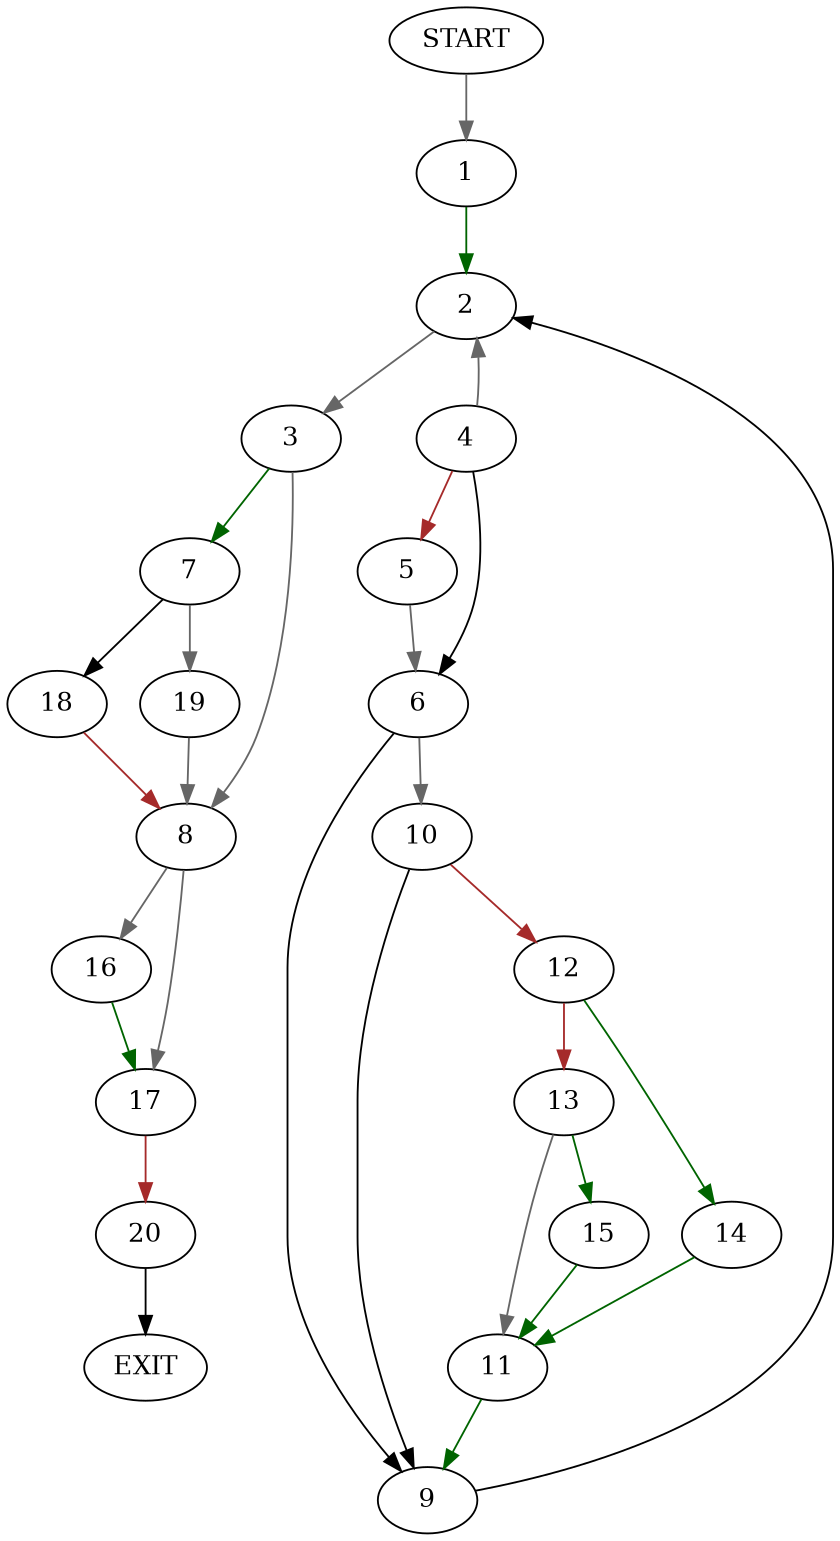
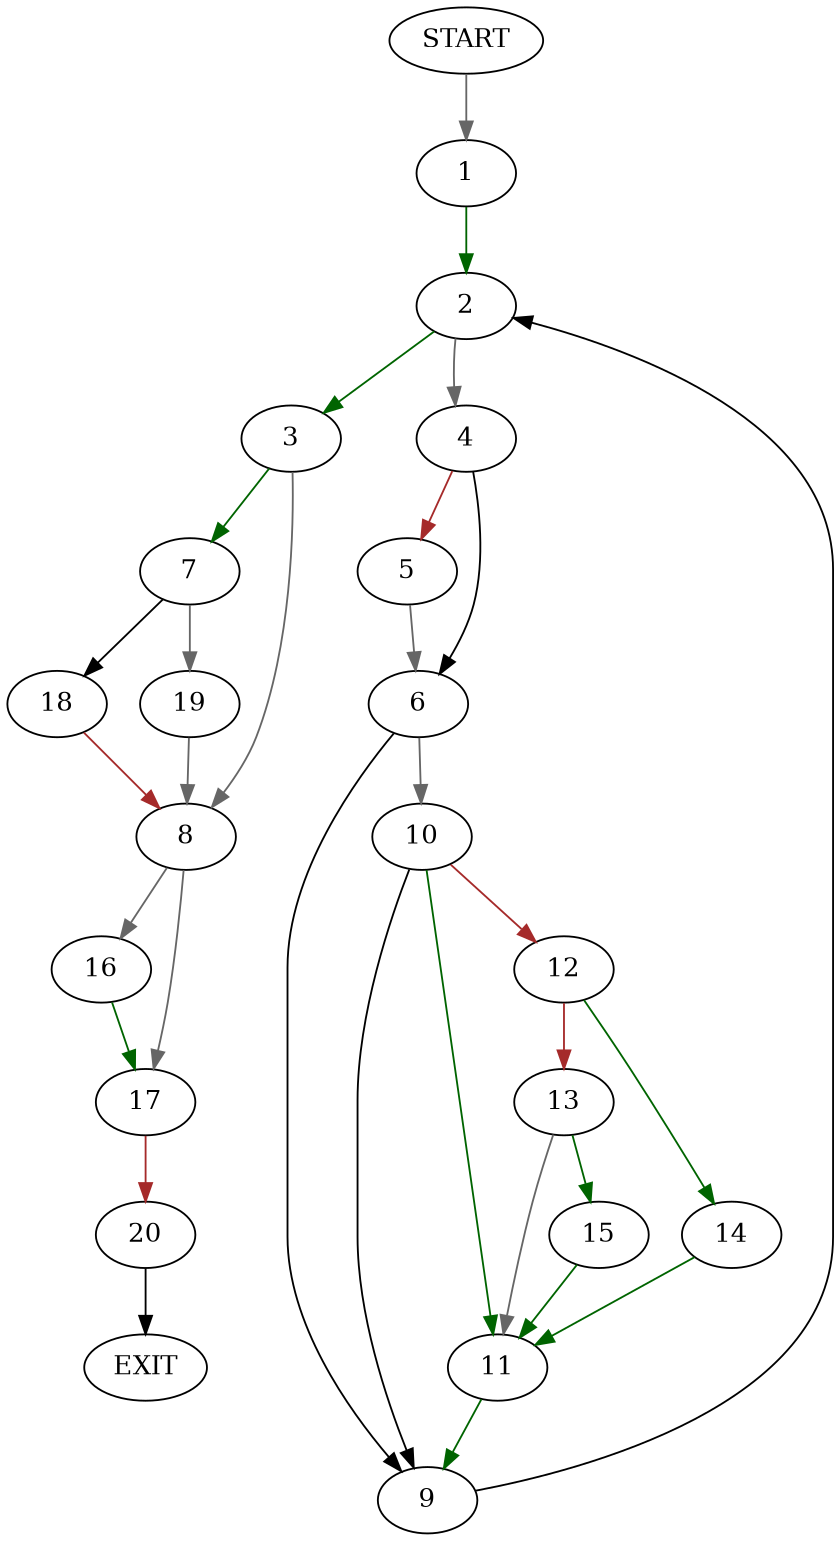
edge "2" -> "3": color gray40 -> darkgreen
edge "4" -> "2": reversed
edge "10" -> "11": added
